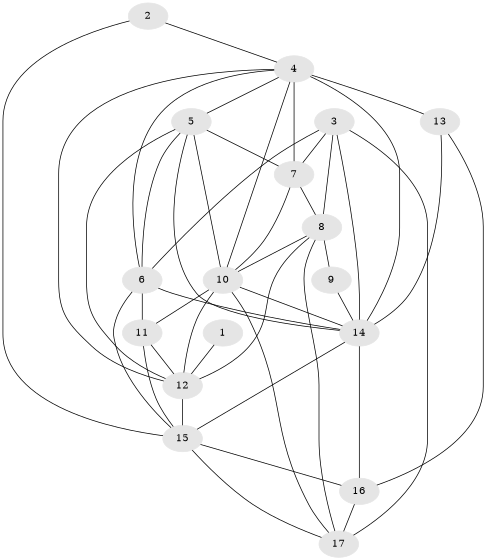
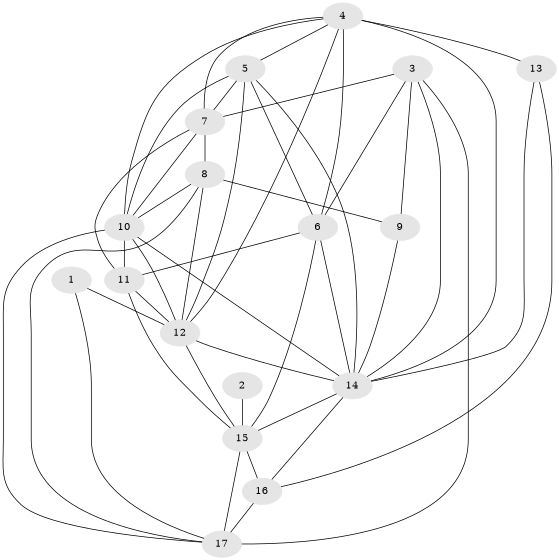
edge "2" -- "4": removed
edge "3" -- "8": now "3" -- "9"
edge "7" -- "11": added
edge "12" -- "14": added
edge "1" -- "17": added
